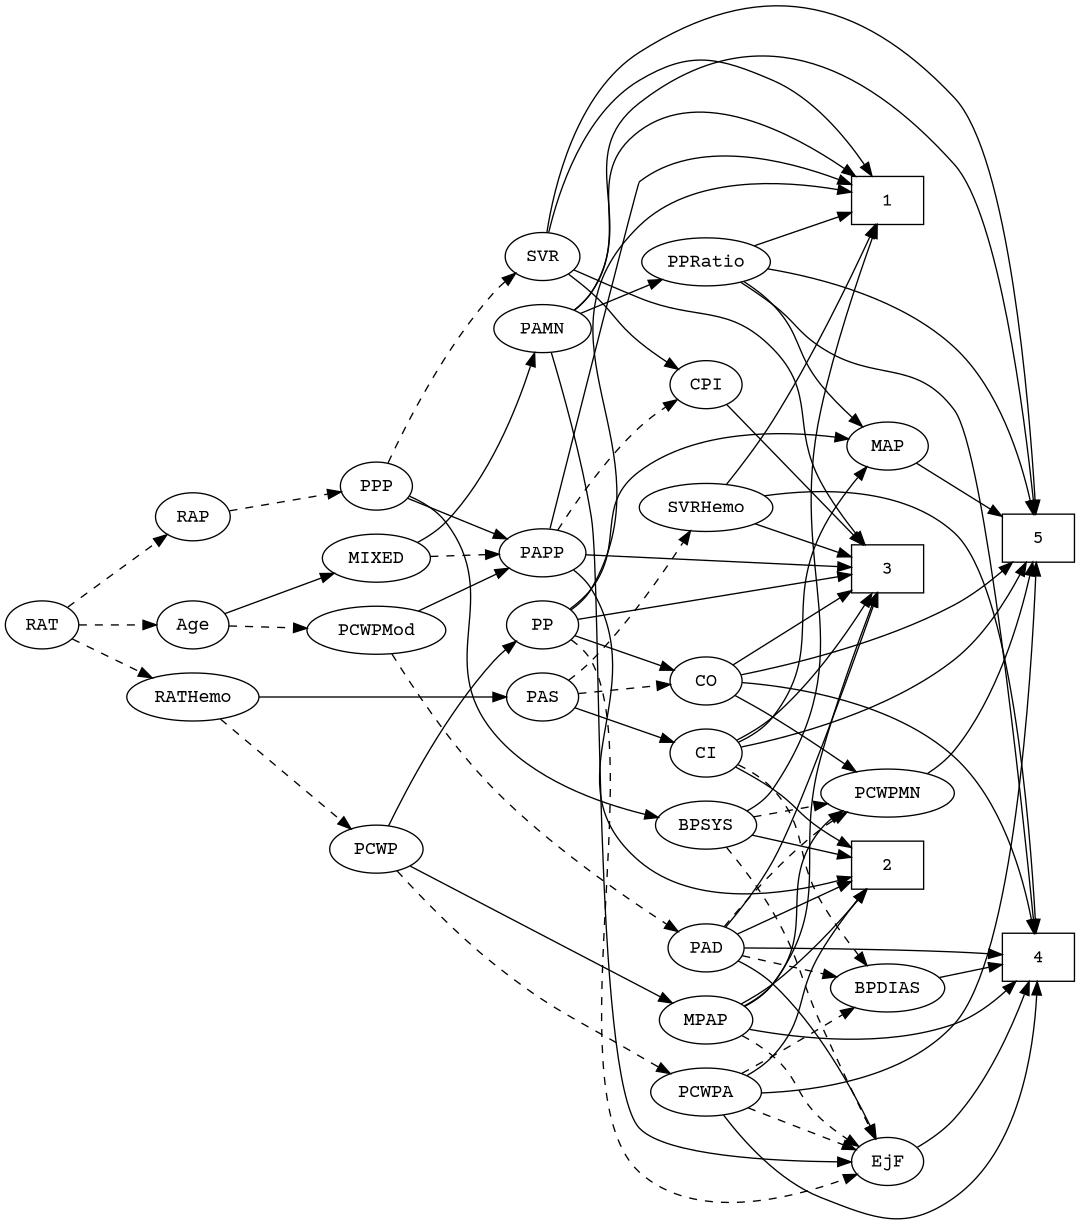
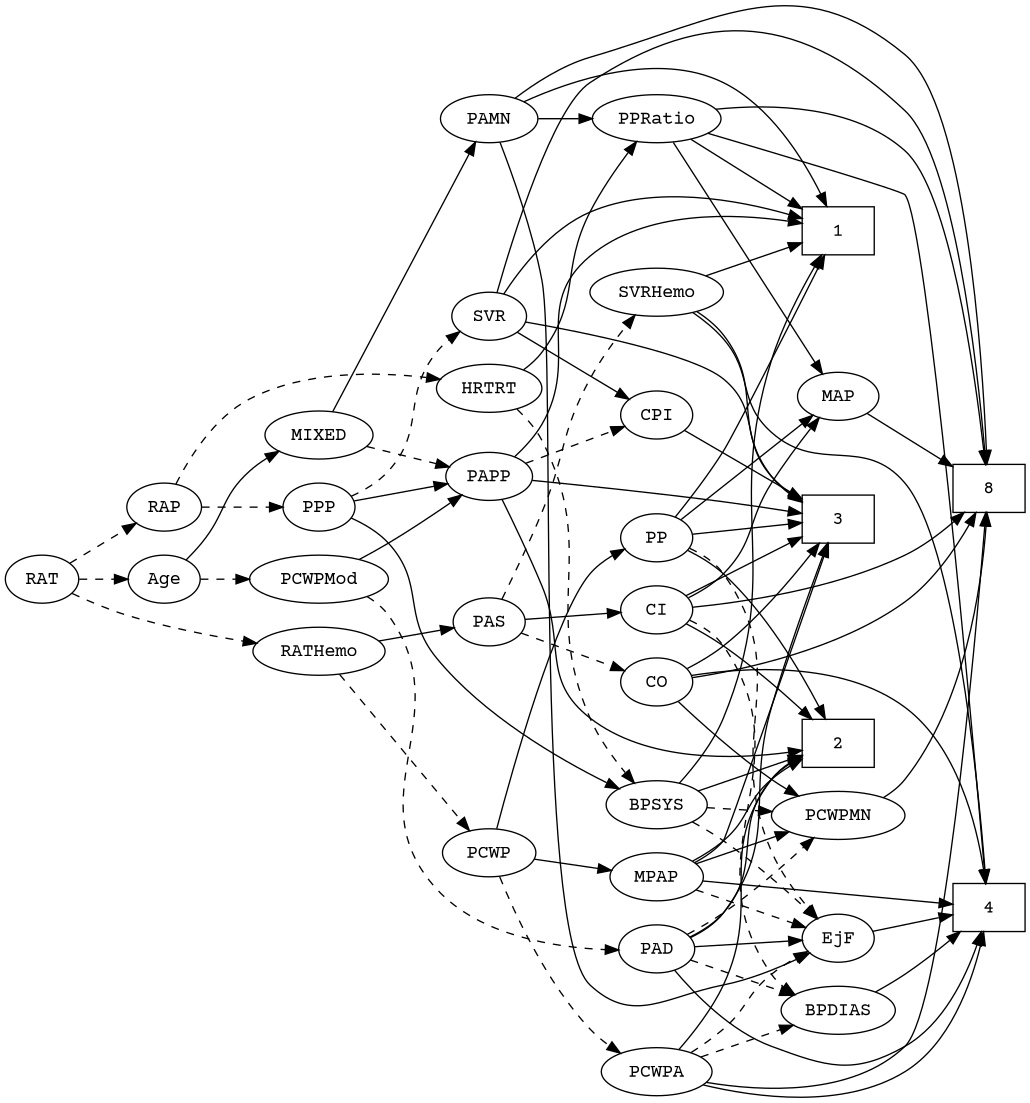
node "HRTRT": added
node "5": label "5" -> "8"
edge "PP" -> "CO": now "PP" -> "2"
